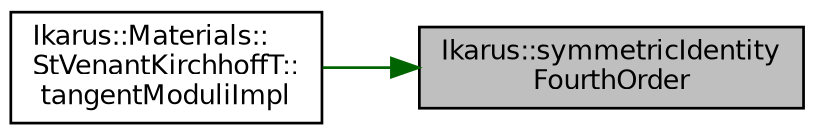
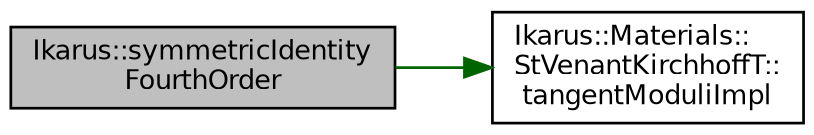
edge "Ikarus::Materials:: StVenantKirchhoffT:: tangentModuliImpl" -> "Ikarus::symmetricIdentity FourthOrder": reversed
